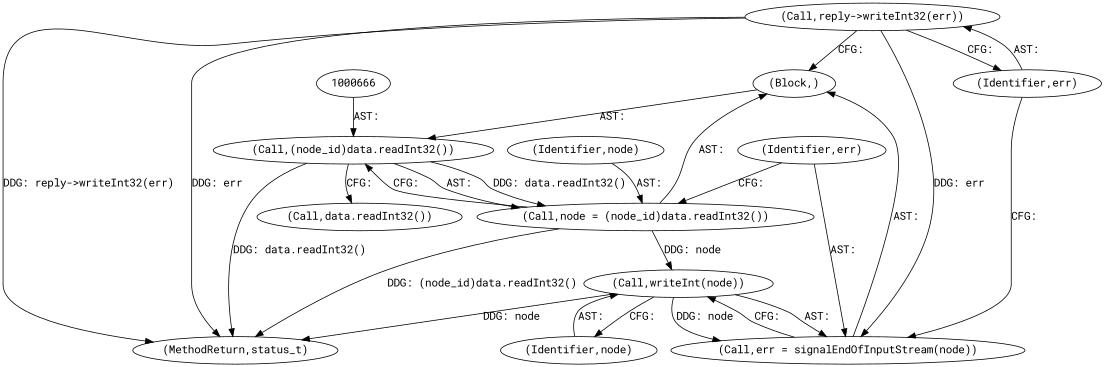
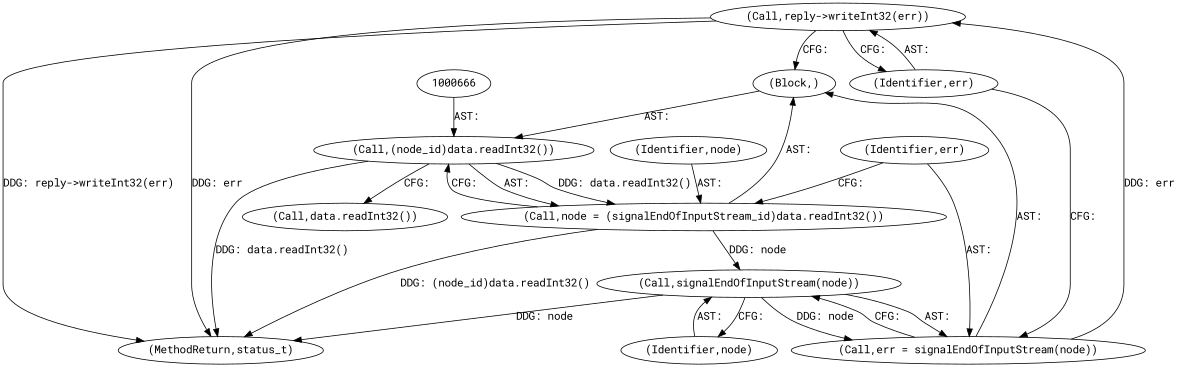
edge "(Call,reply->writeInt32(err))" -> "(Call,err = signalEndOfInputStream(node))": reversed
node "(Call,node = (node_id)data.readInt32())": label "(Call,node = (node_id)data.readInt32())" -> "(Call,node = (signalEndOfInputStream_id)data.readInt32())"
node "(Call,writeInt(node))": label "(Call,writeInt(node))" -> "(Call,signalEndOfInputStream(node))"
